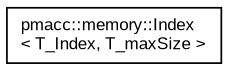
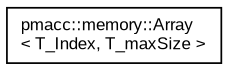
node "pmacc::memory::Index < T_Index, T_maxSize >": label "pmacc::memory::Index < T_Index, T_maxSize >" -> "pmacc::memory::Array < T_Index, T_maxSize >"
